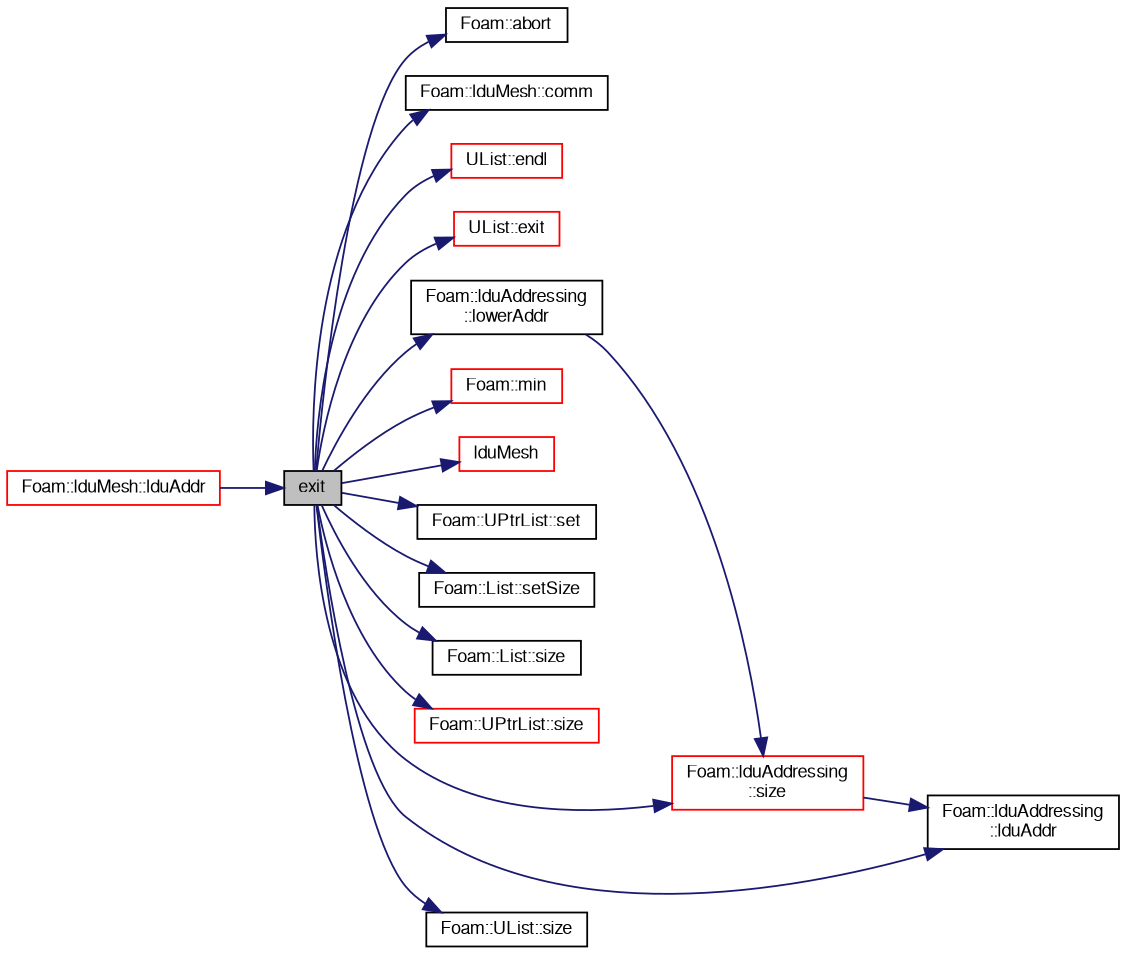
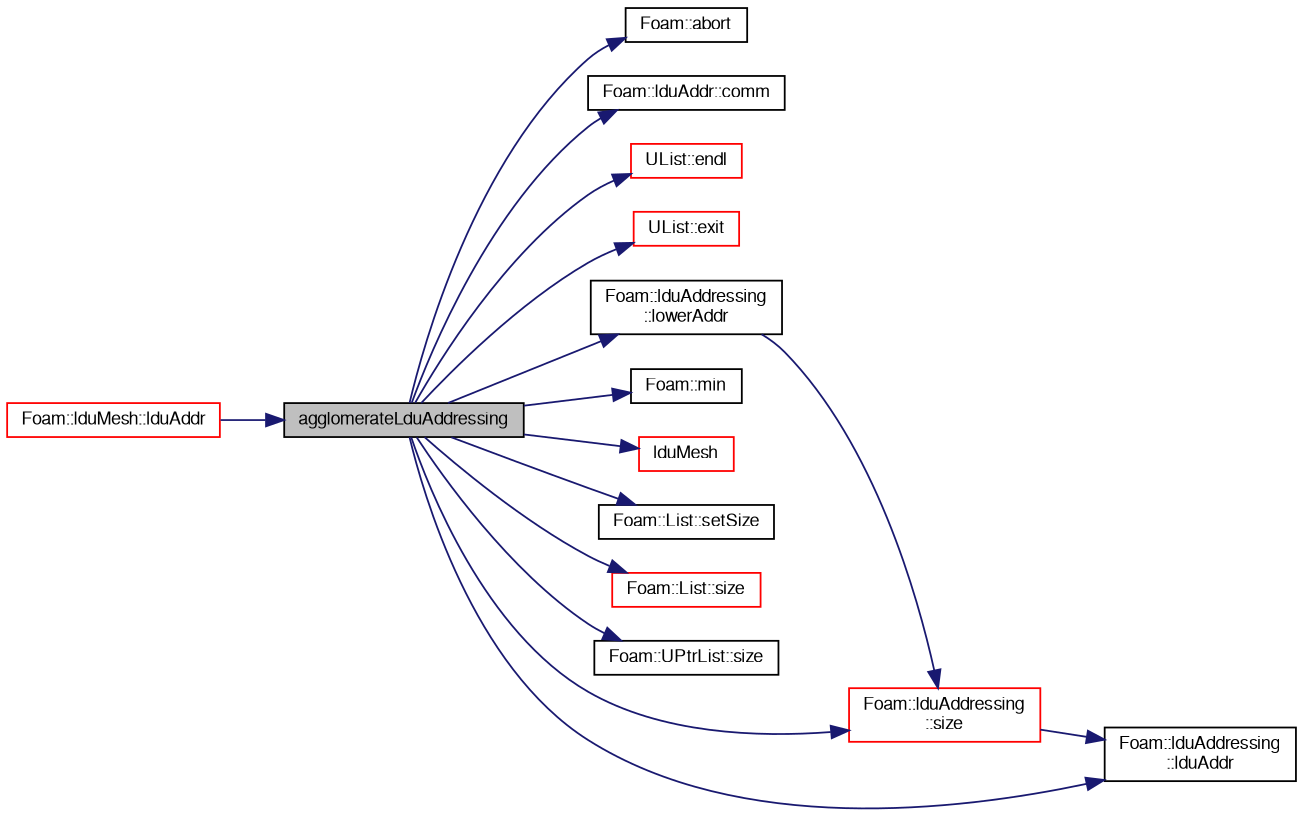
node "Foam::lduMesh::comm": label "Foam::lduMesh::comm" -> "Foam::lduAddr::comm"
node "Foam::min": color red -> black
node "exit": label "exit" -> "agglomerateLduAddressing"
node "Foam::UPtrList::set": removed
node "Foam::List::size": color black -> red
node "Foam::UPtrList::size": color red -> black
node "Foam::UList::size": removed
